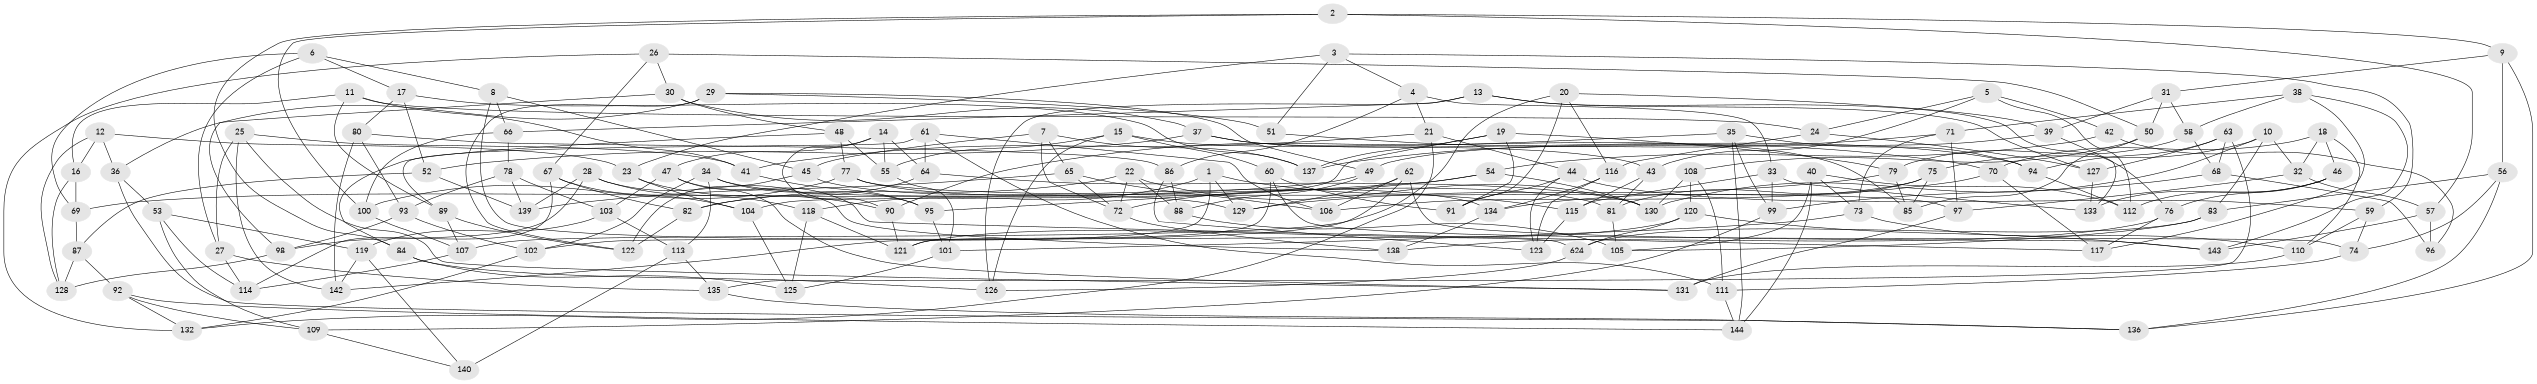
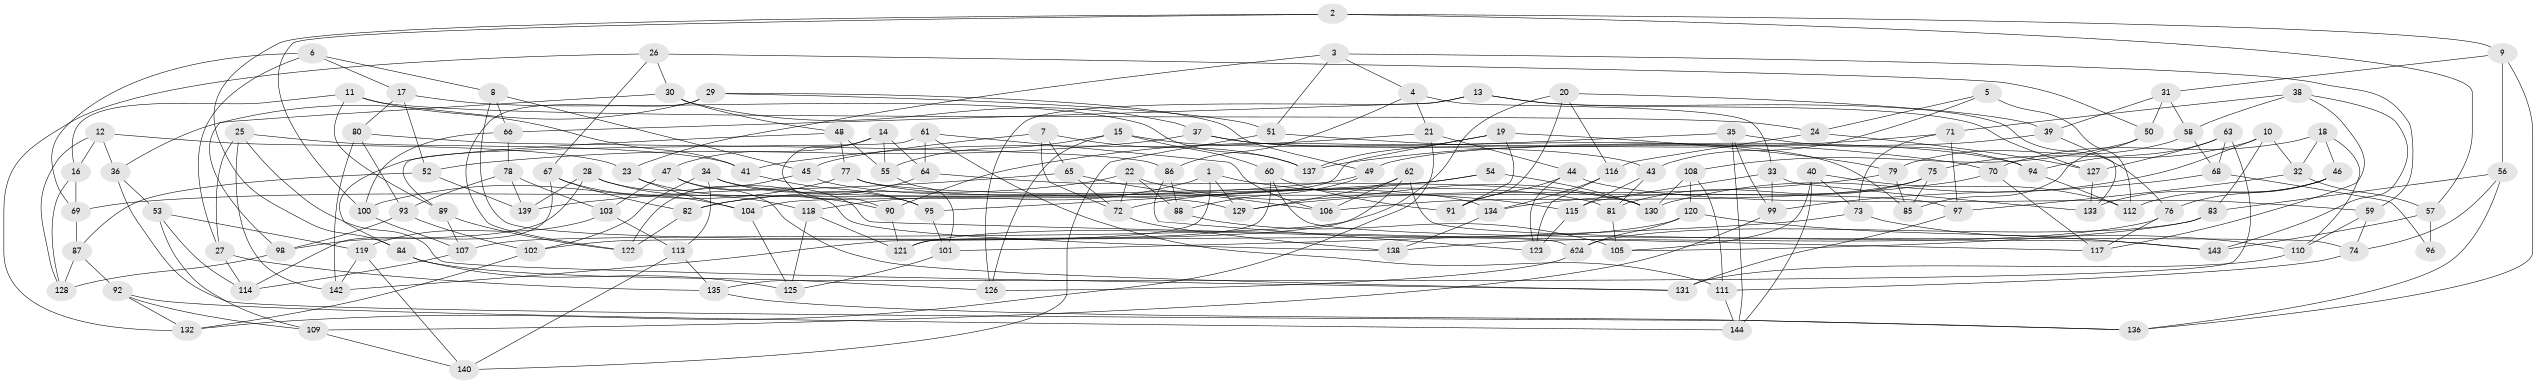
node "42": removed
edge "51" -- "140": added
